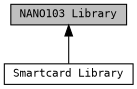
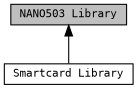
node "NANO103 Library": label "NANO103 Library" -> "NANO503 Library"
